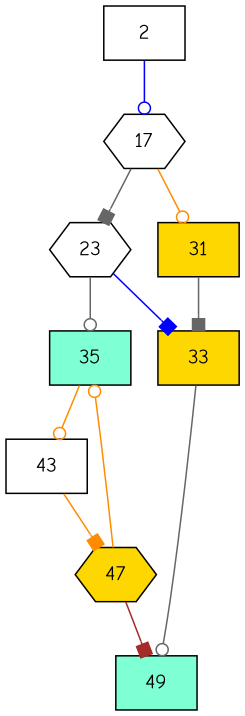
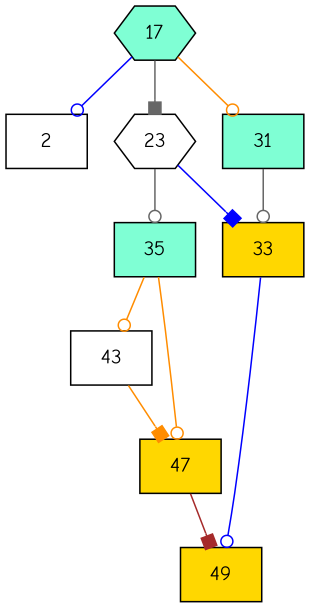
edge "2" -> "17": reversed
node "17": fillcolor white -> aquamarine
node "31": fillcolor gold -> aquamarine
edge "31" -> "33": arrowhead box -> odot
edge "47" -> "35": reversed
edge "33" -> "49": color gray40 -> blue
node "47": shape hexagon -> box
node "49": fillcolor aquamarine -> gold
